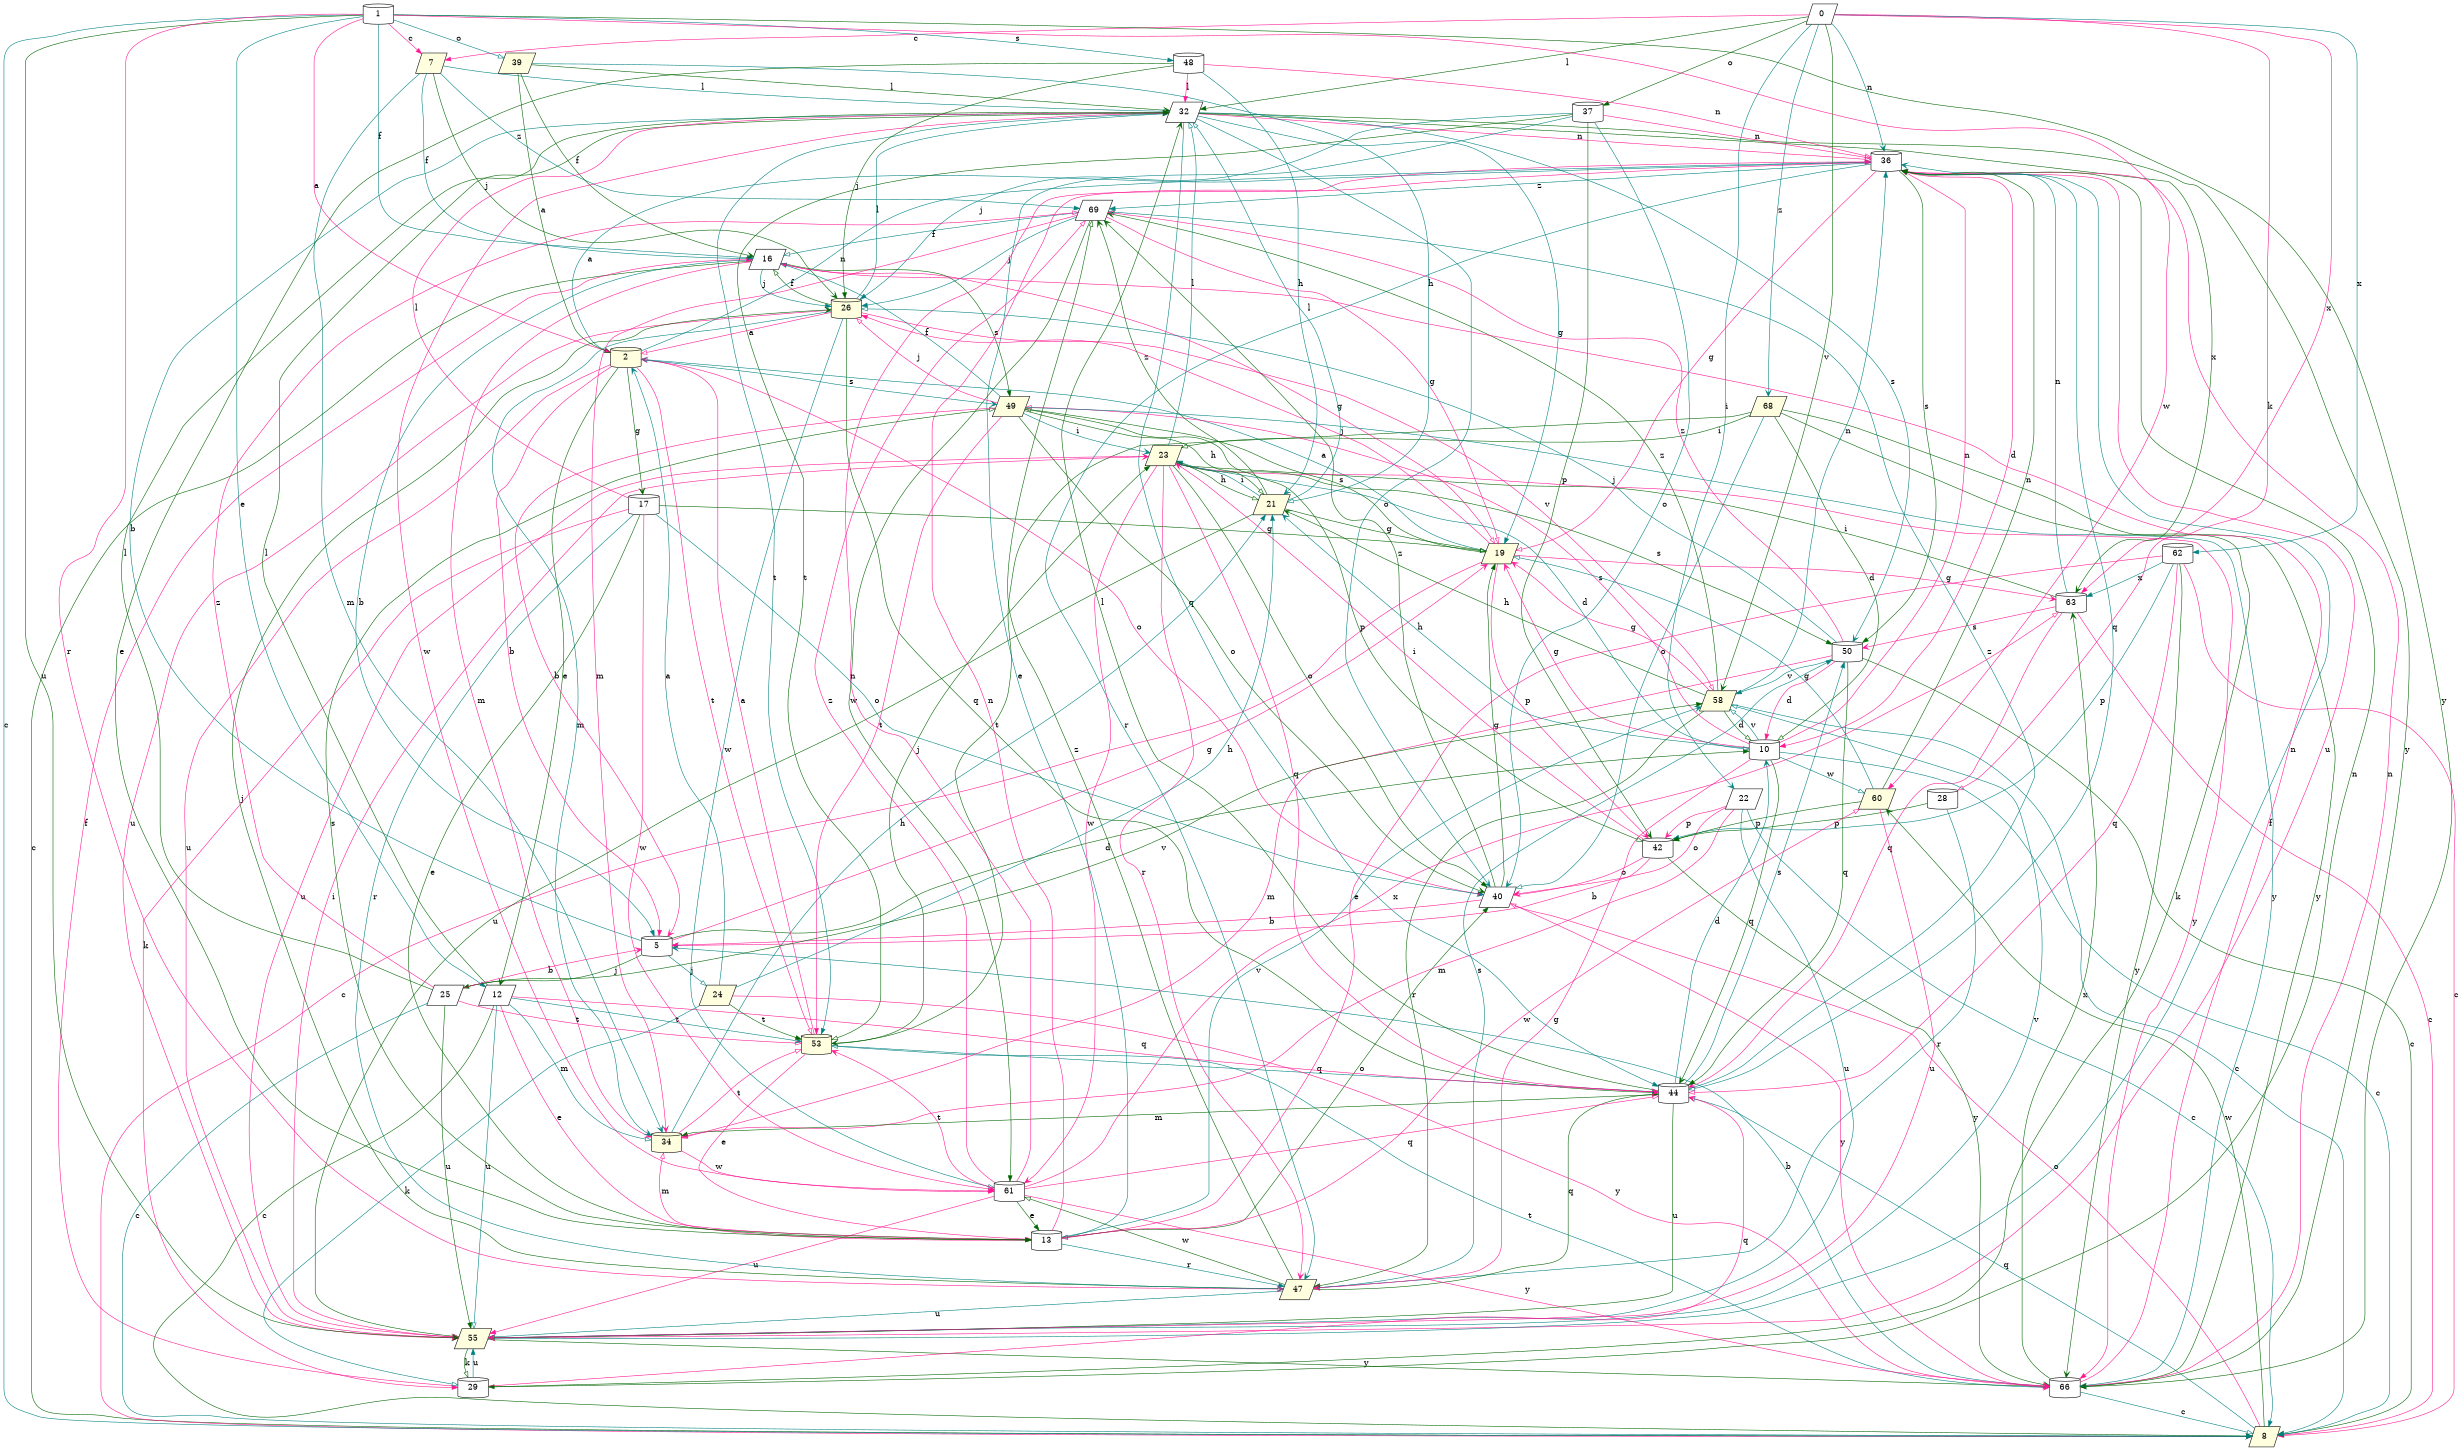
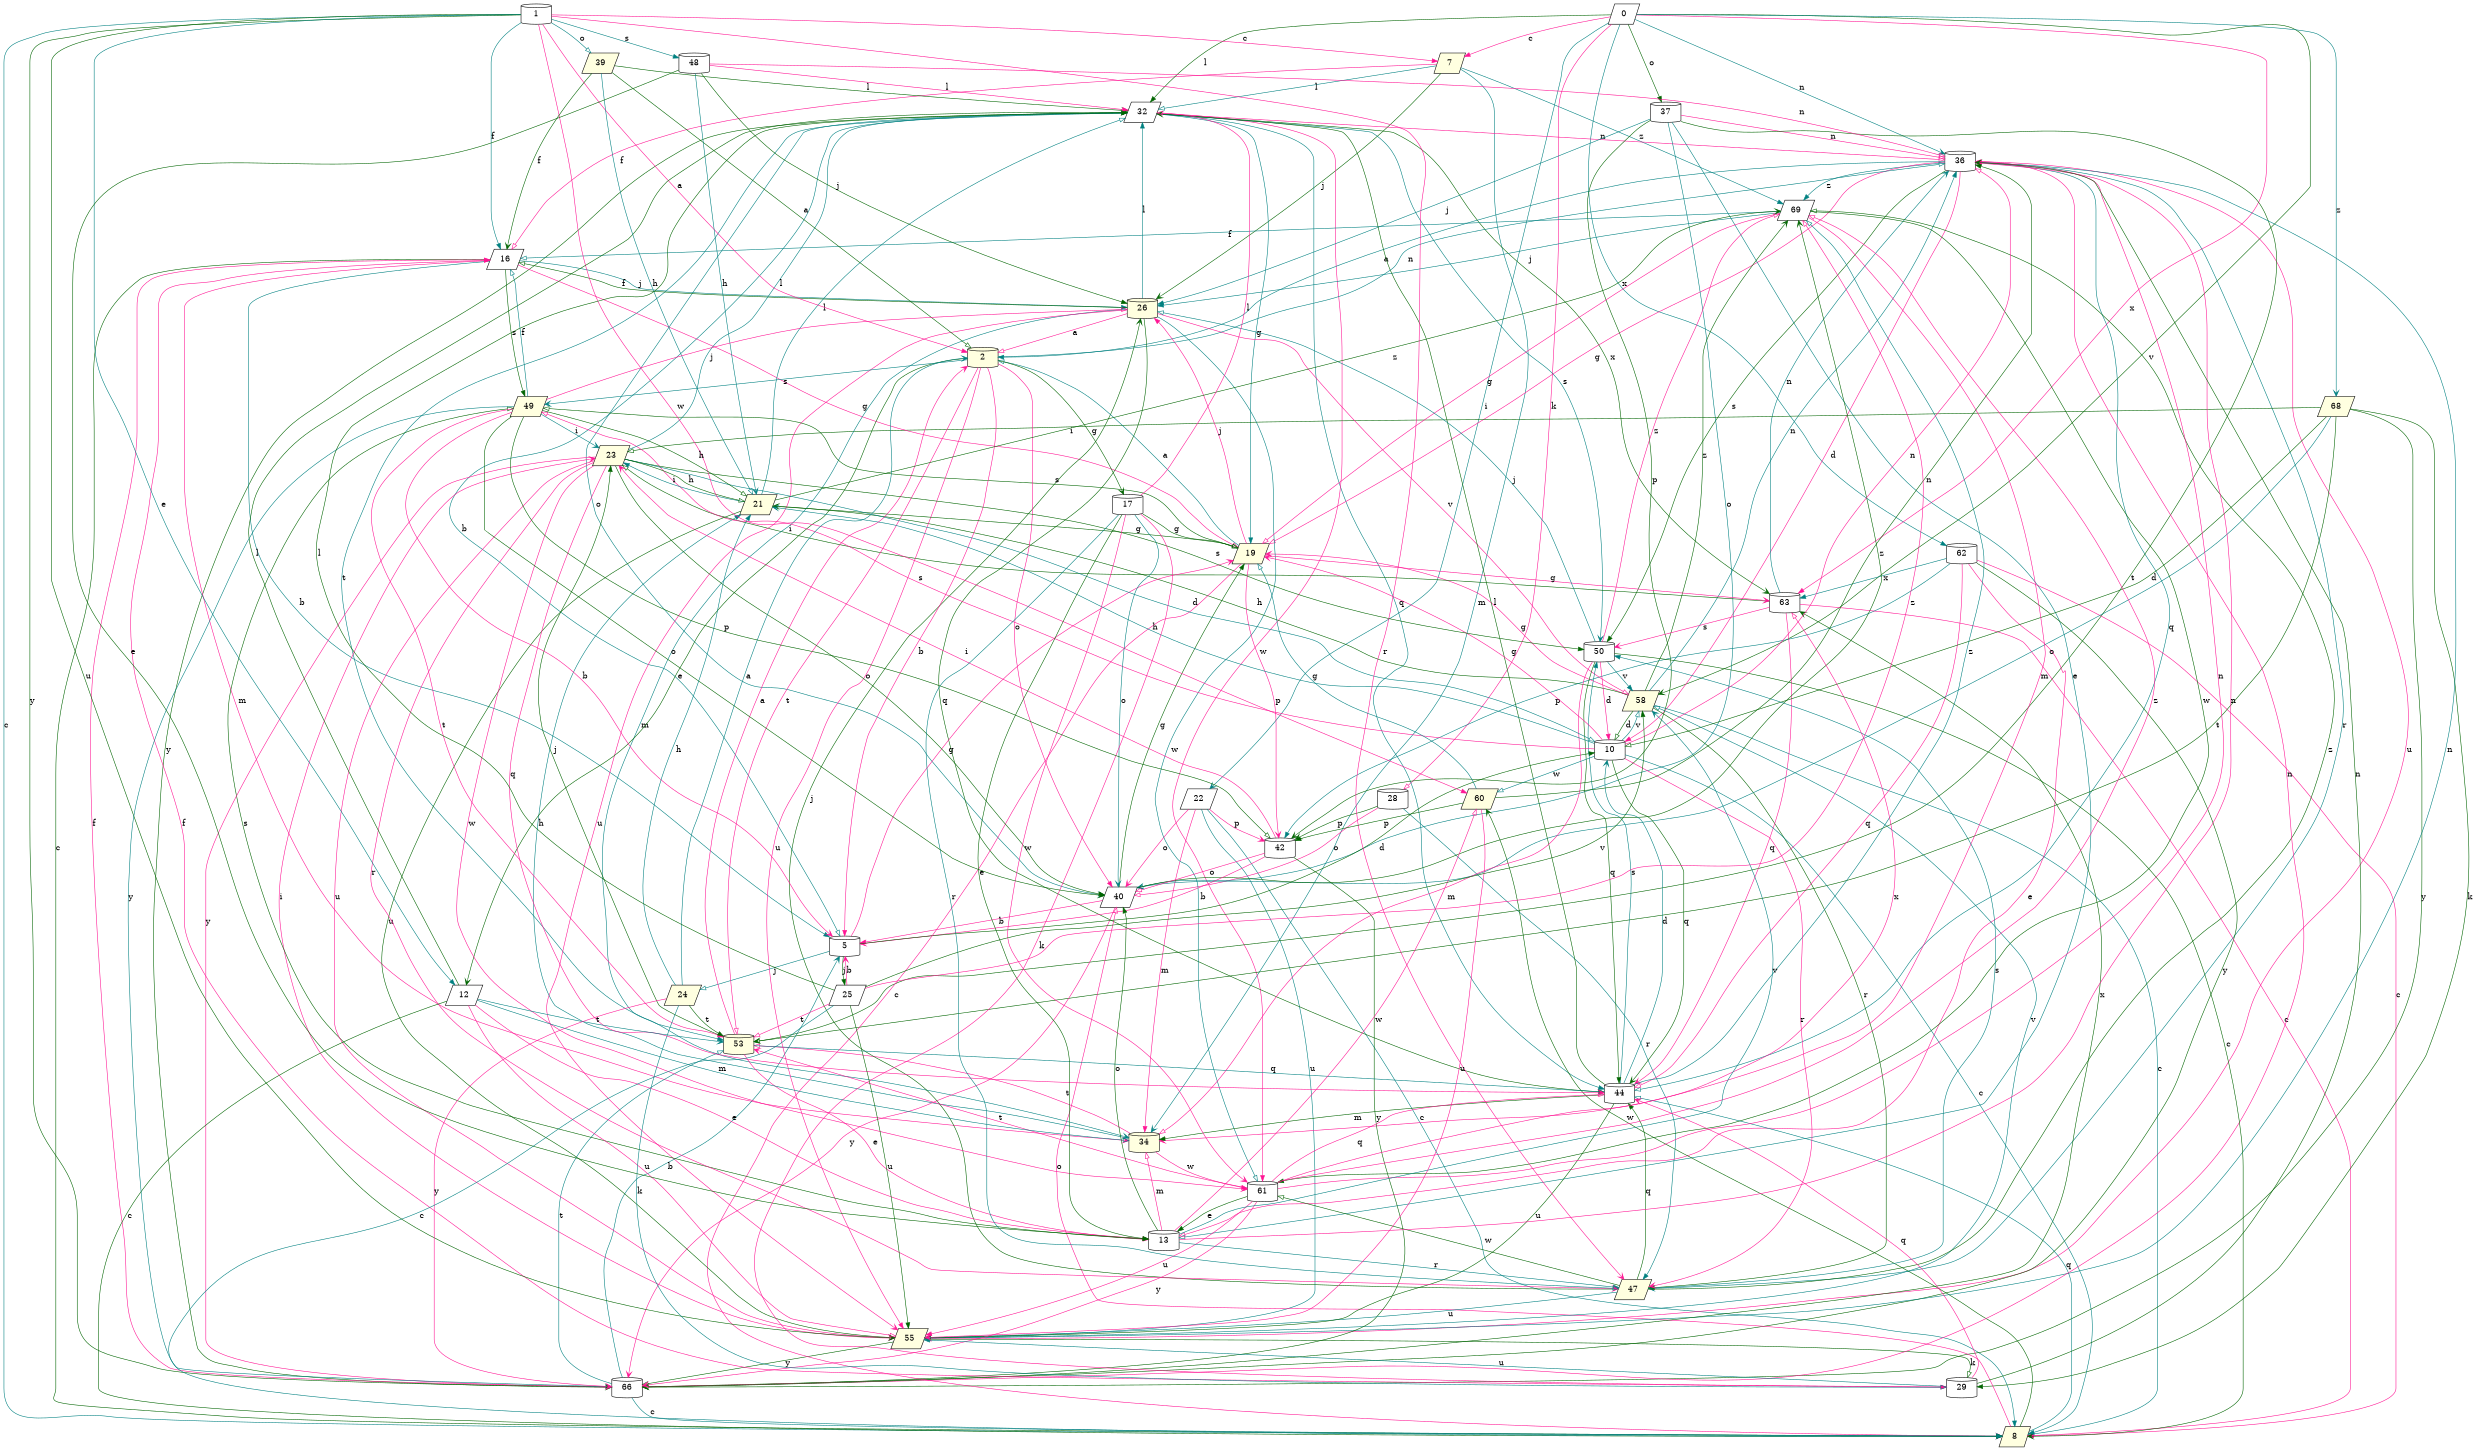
edge "7" -> "16": color teal -> deeppink
edge "5" -> "32": reversed
edge "28" -> "40": added, label "o"
edge "10" -> "47": label "g" -> "r"
edge "12" -> "44": removed, label "q"
edge "12" -> "55": color teal -> deeppink
